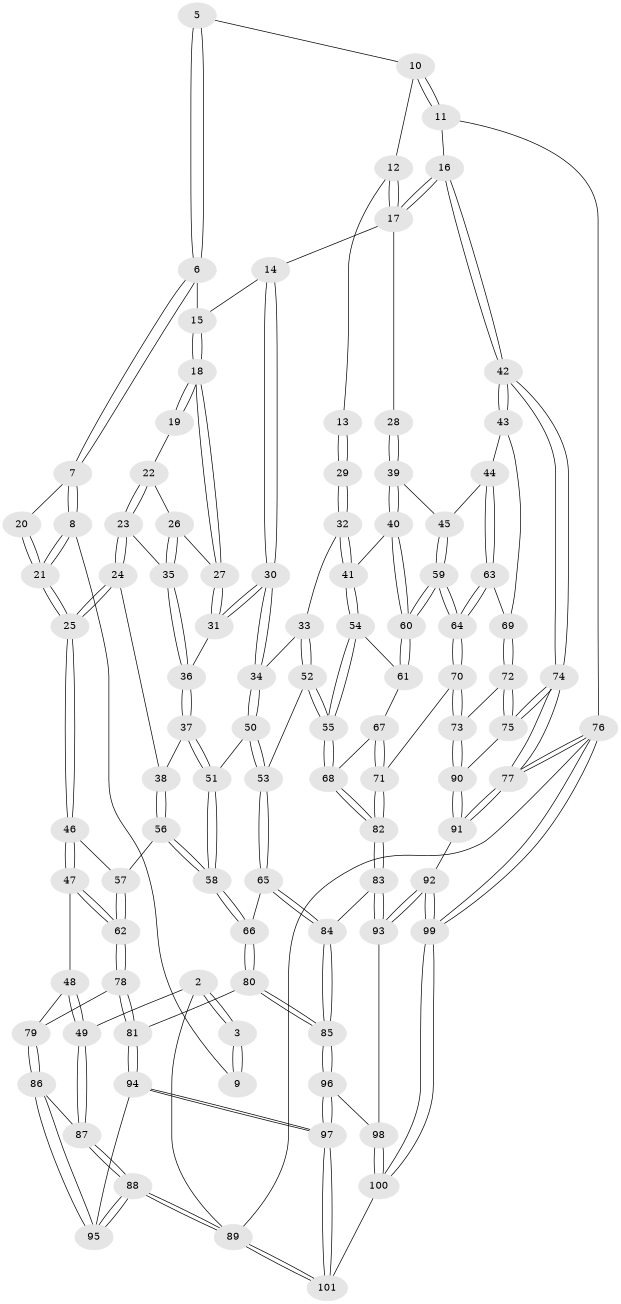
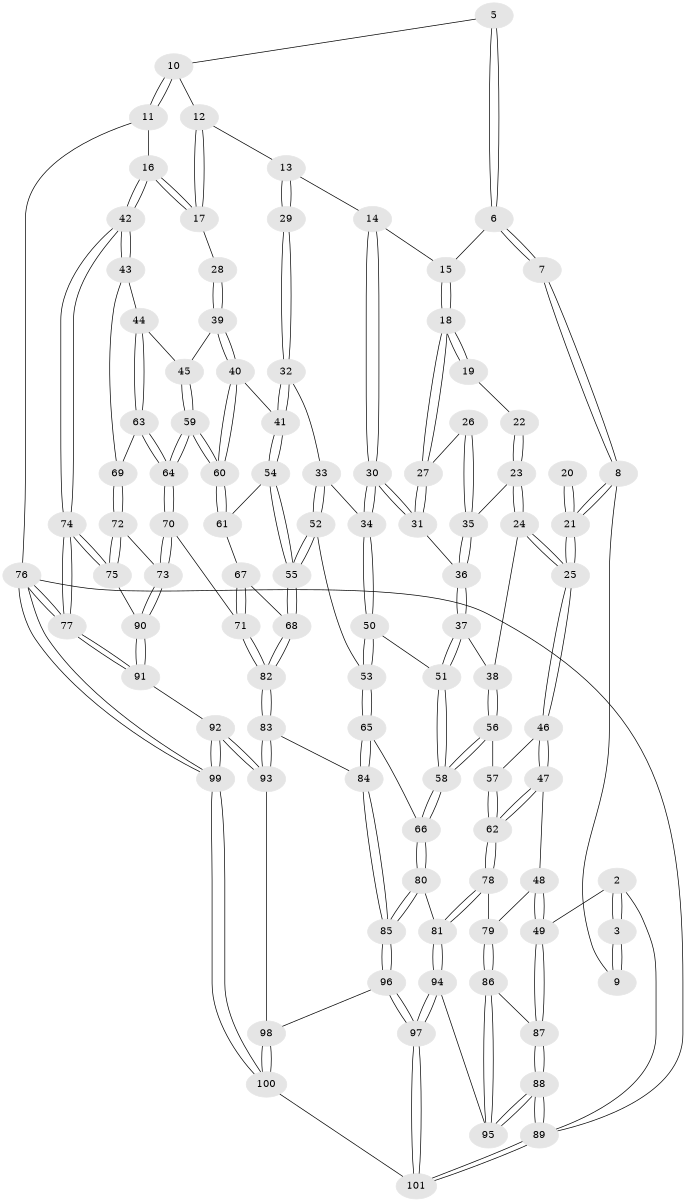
edge "17" -- "14": now "13" -- "14"
edge "7" -- "20": removed
edge "22" -- "26": removed
